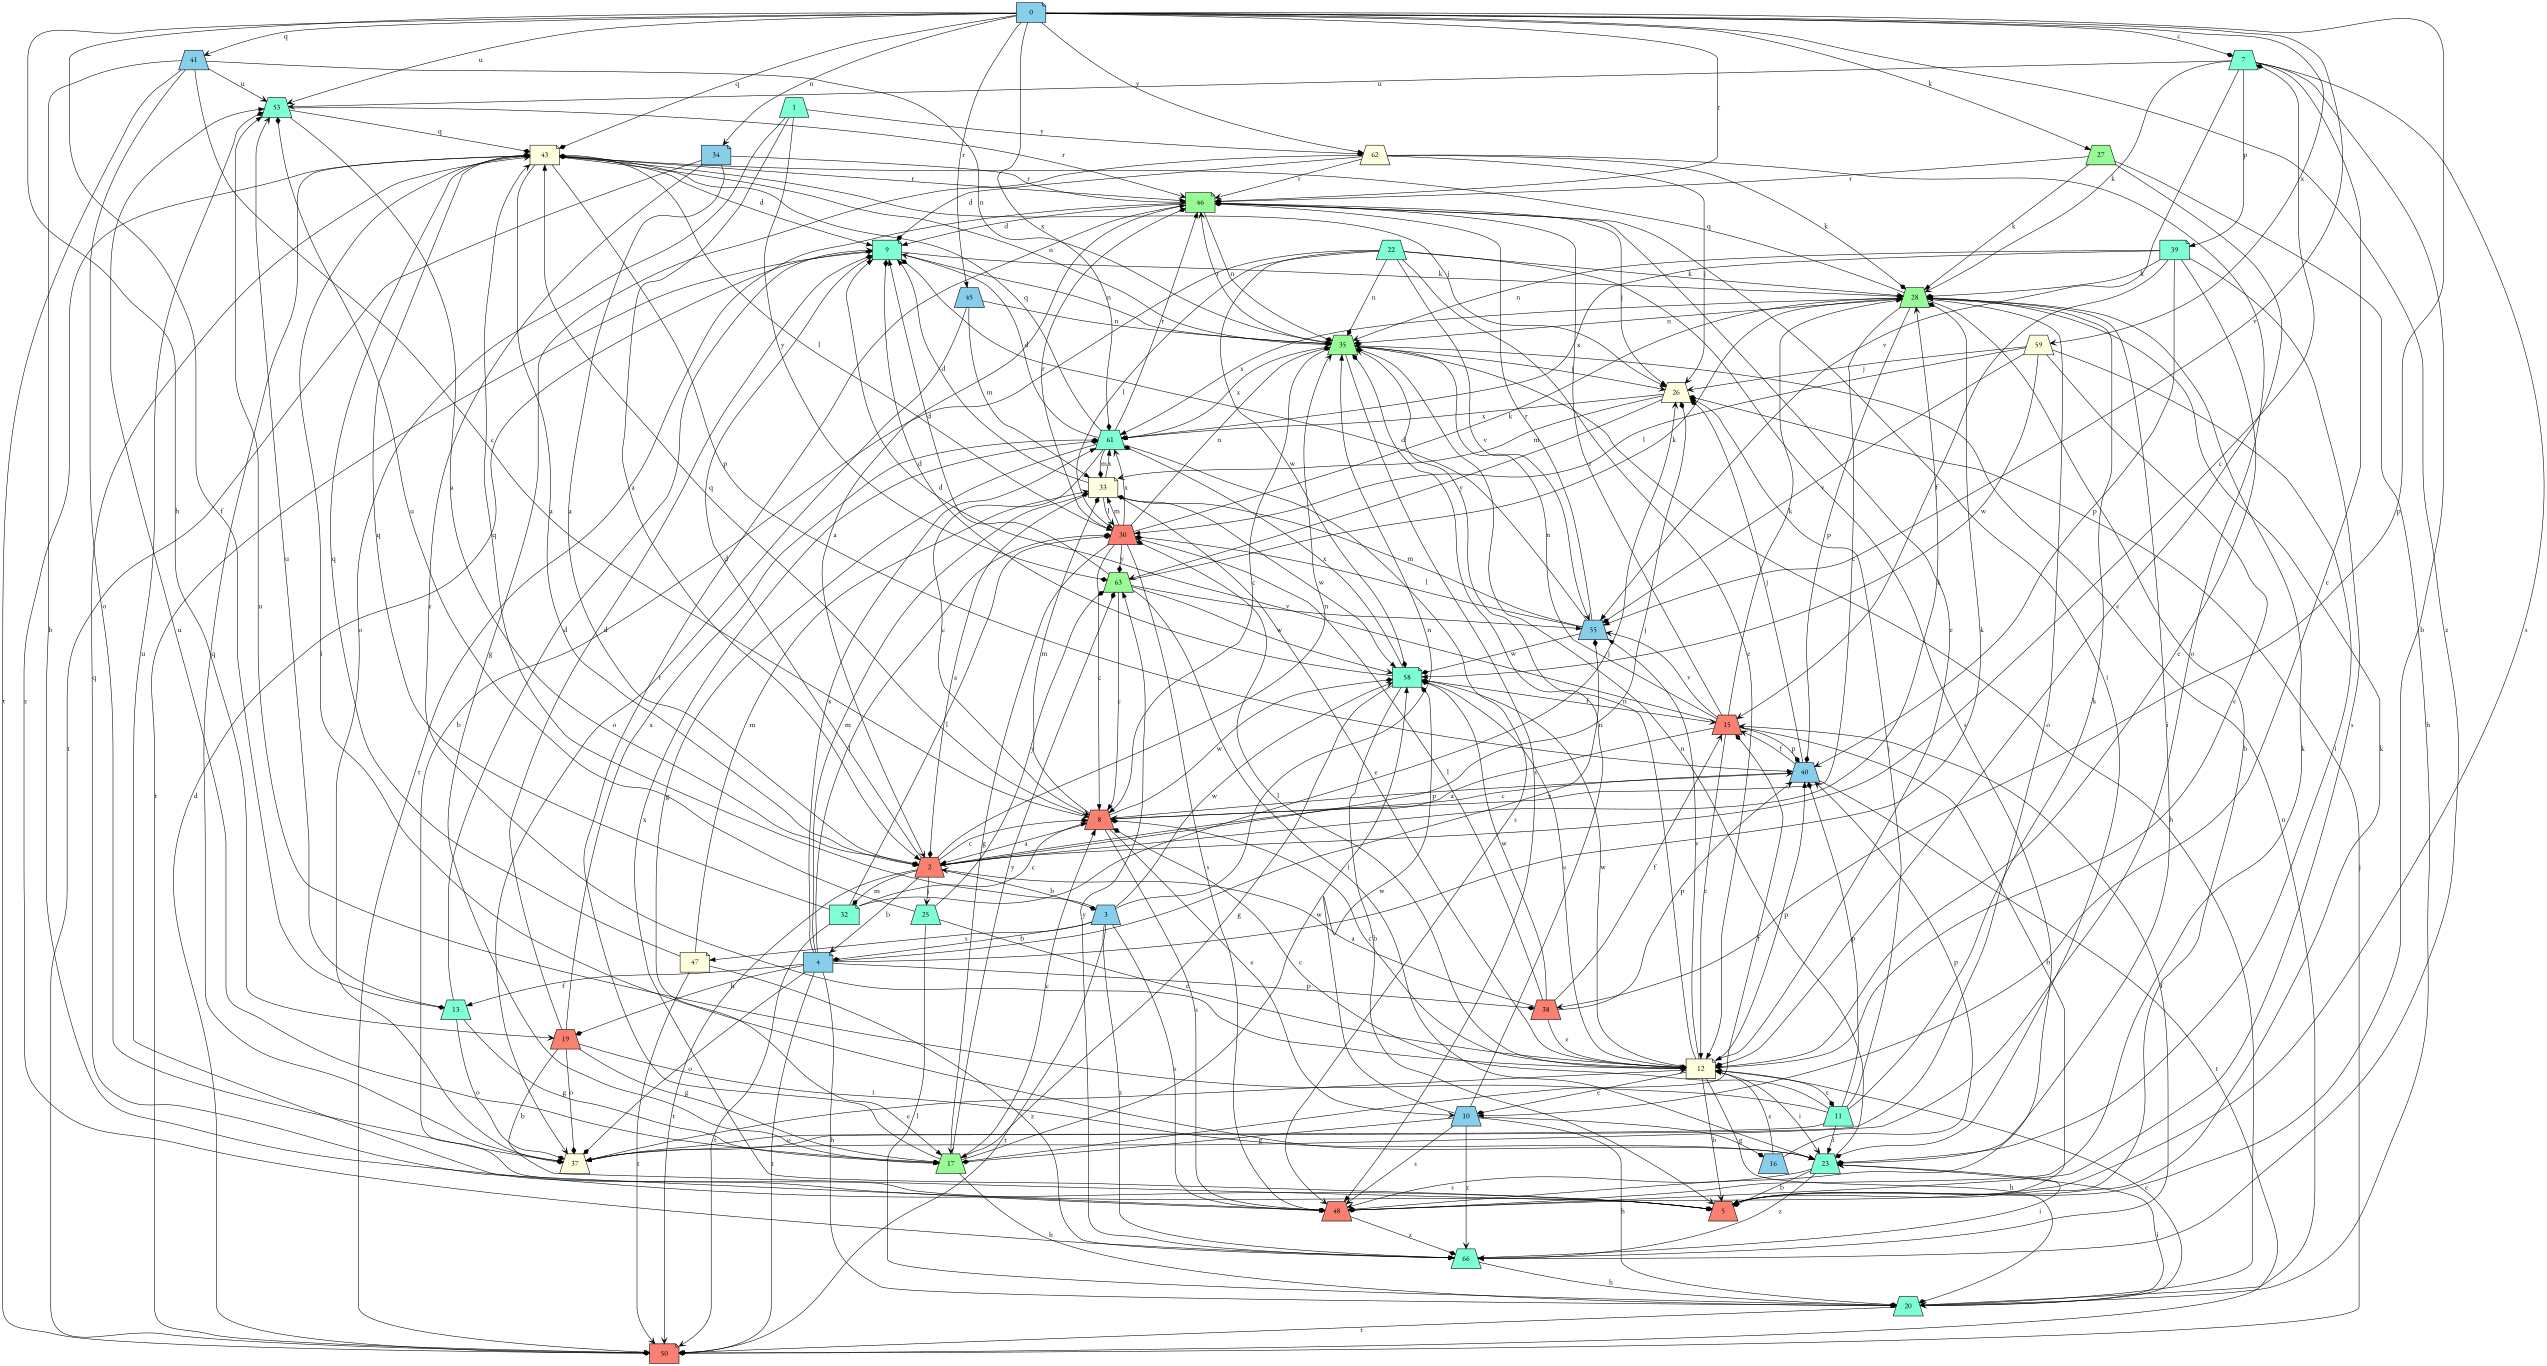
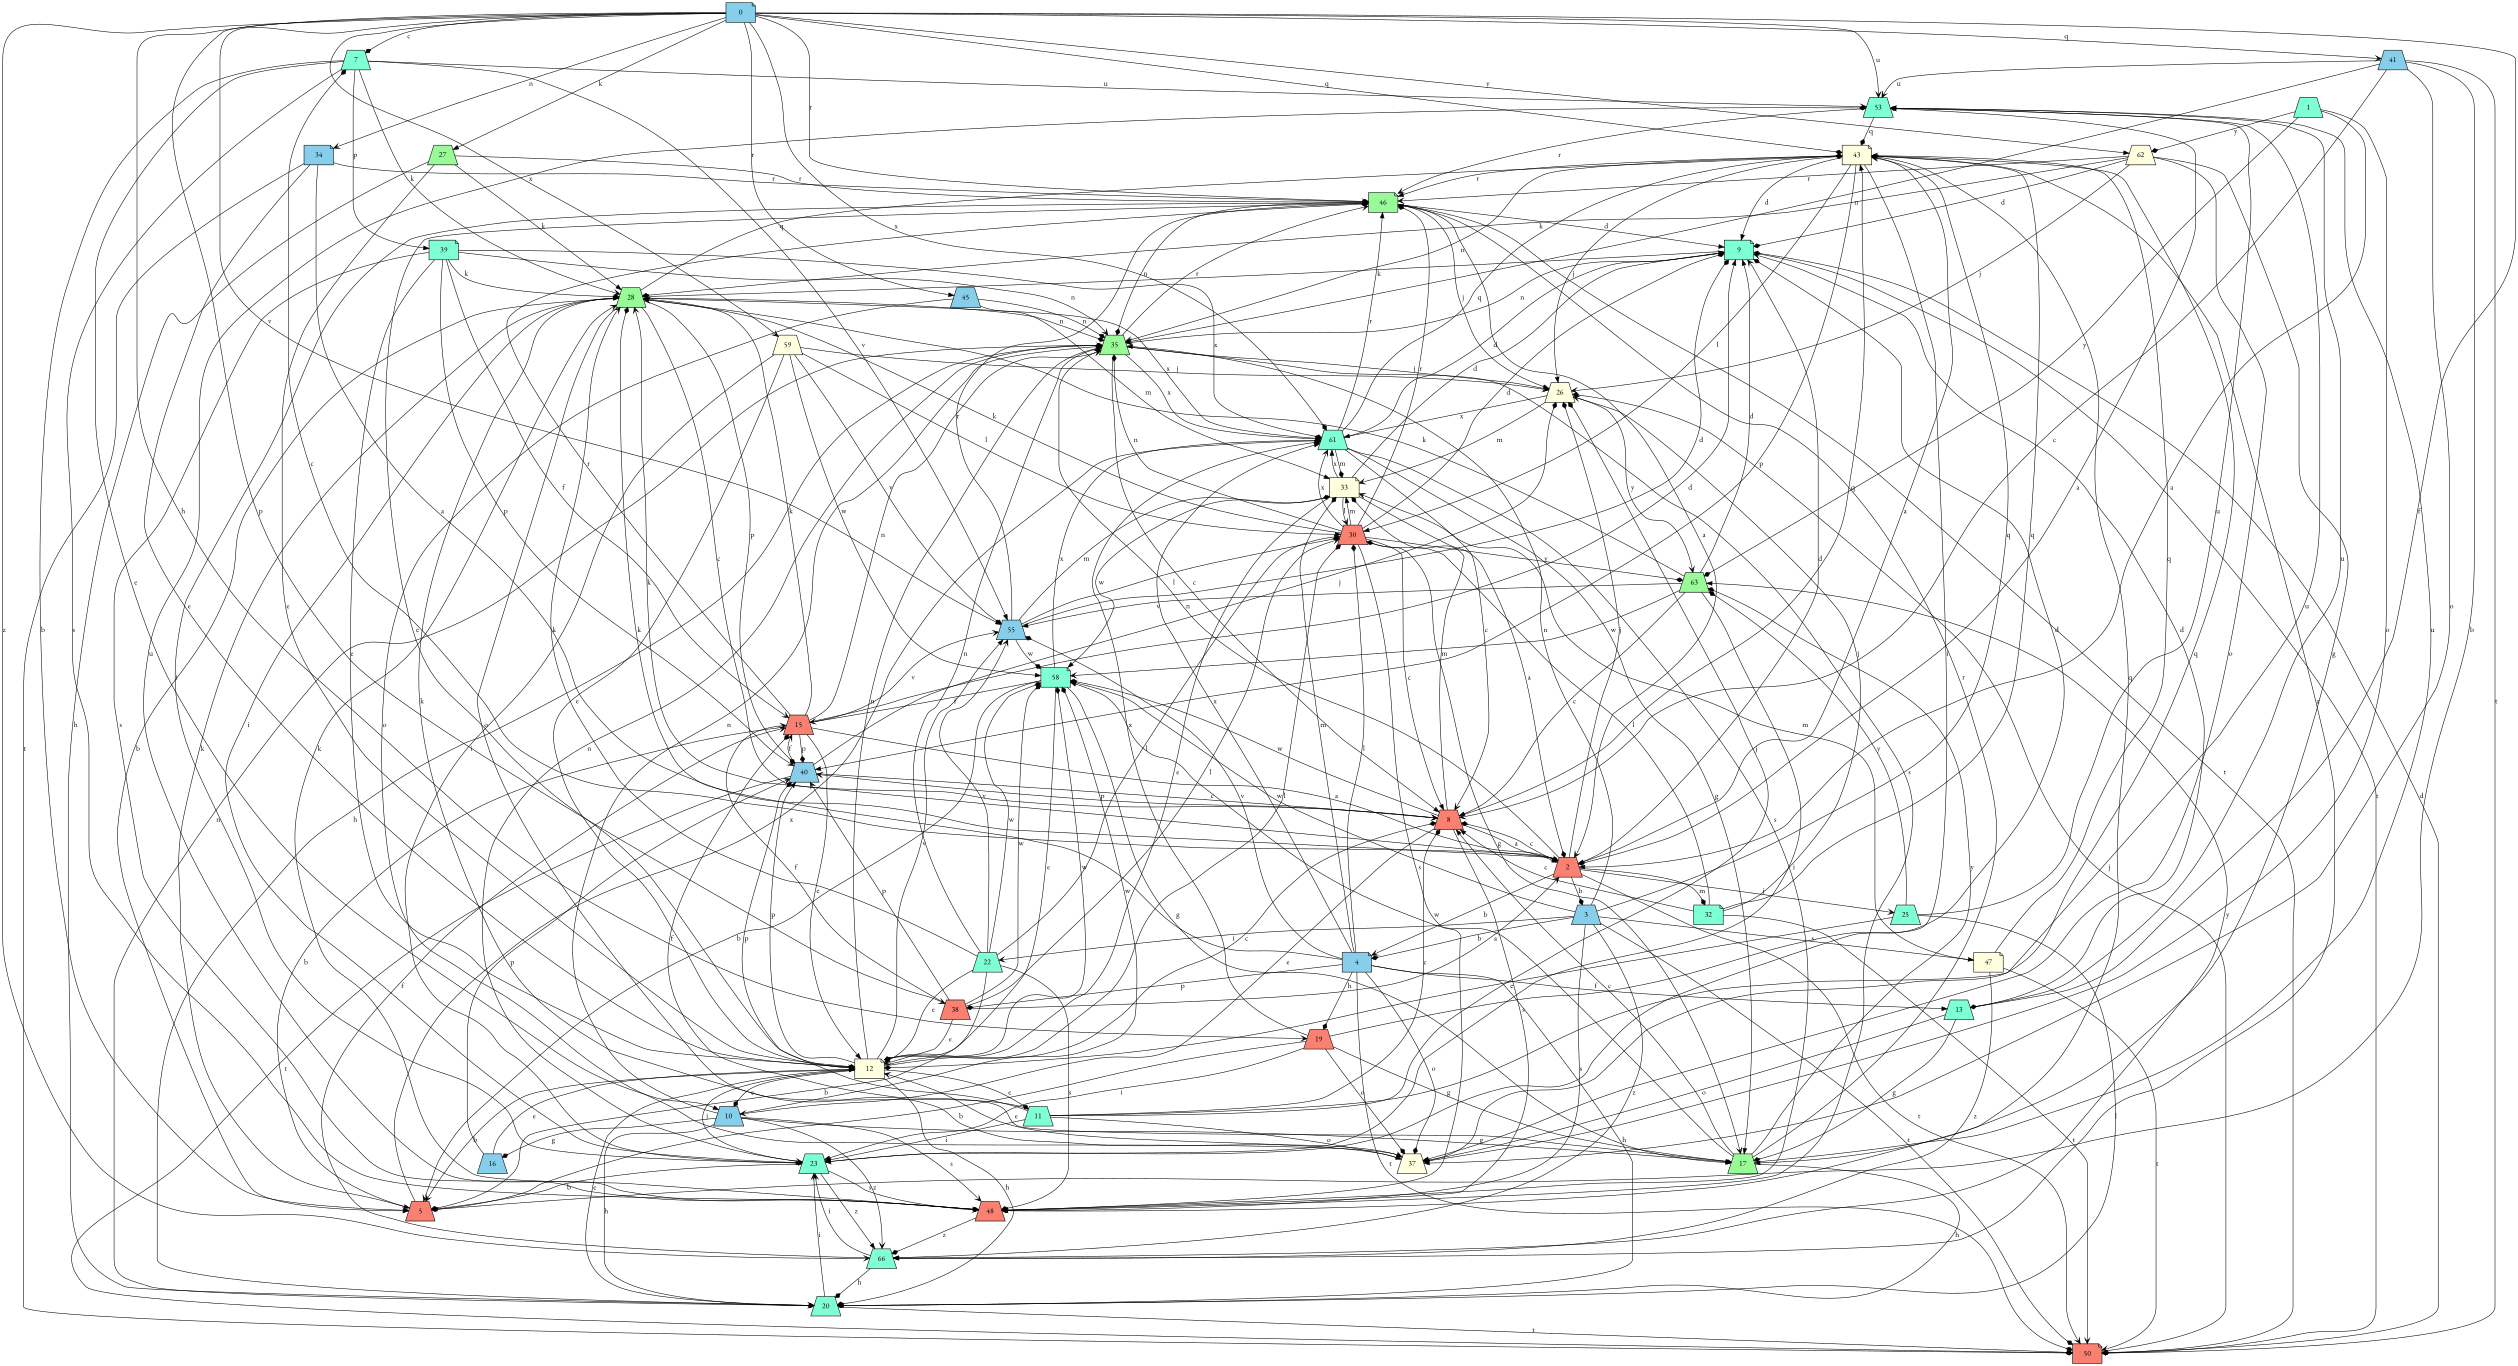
edge "58" -> "9": now "30" -> "9"
edge "3" -> "22": added, label "i"
